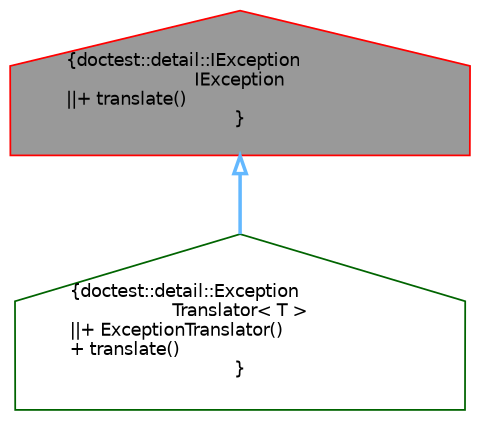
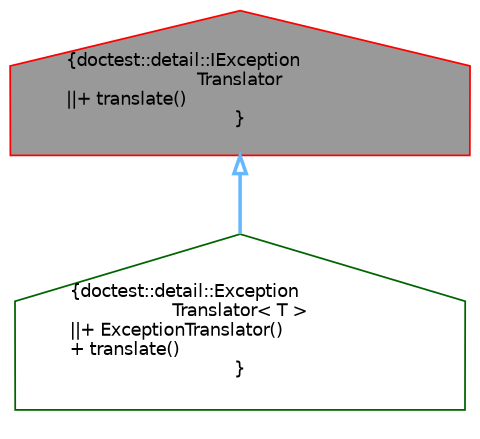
node "{doctest::detail::IException IException ||+ translate() }": label "{doctest::detail::IException IException ||+ translate() }" -> "{doctest::detail::IException Translator ||+ translate() }"
